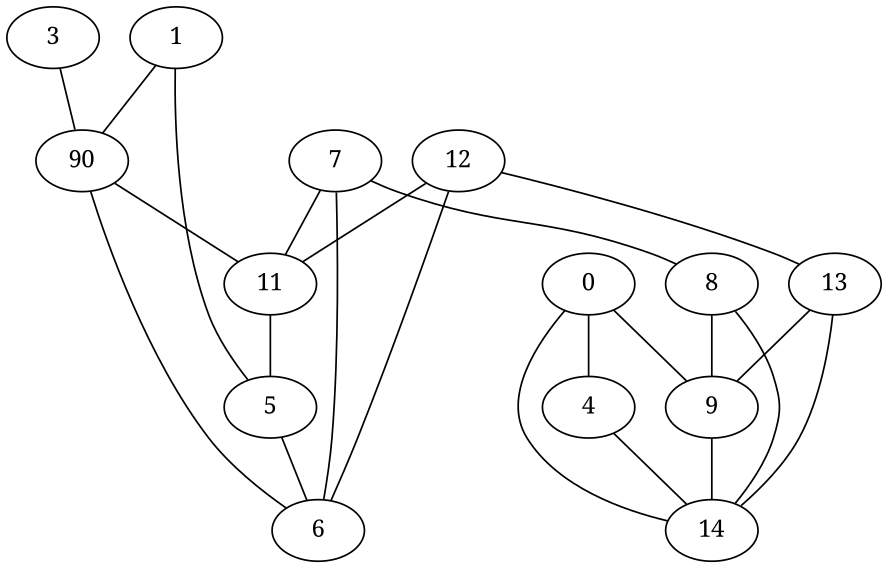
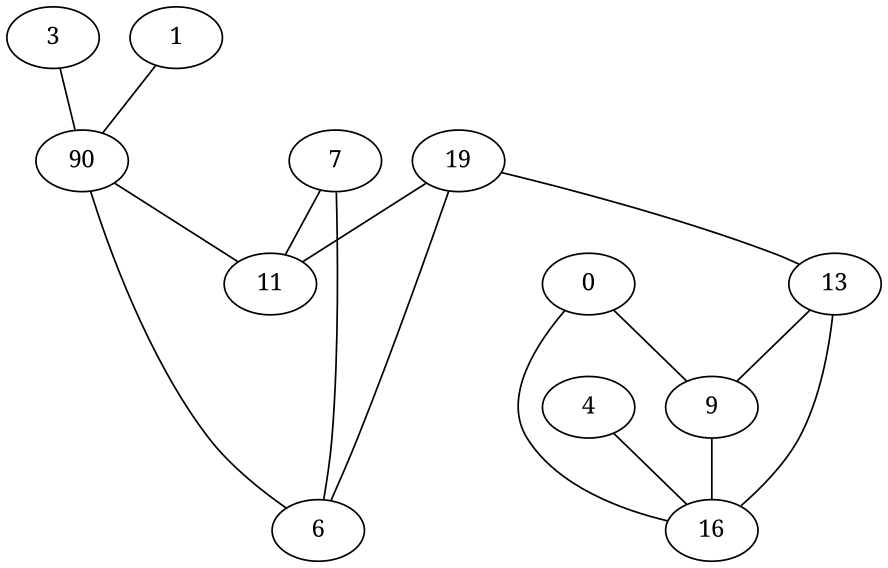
node "12": label "12" -> "19"
node "8": removed
edge "0" -- "4": removed
node "5": removed
node "14": label "14" -> "16"
